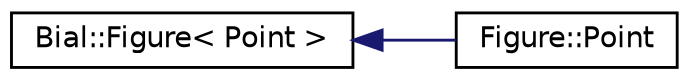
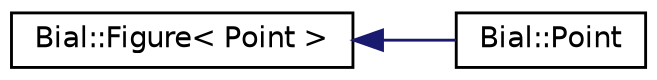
node "Figure::Point": label "Figure::Point" -> "Bial::Point"
